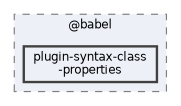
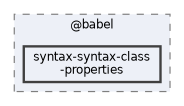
node "plugin-syntax-class -properties": label "plugin-syntax-class -properties" -> "syntax-syntax-class -properties"
